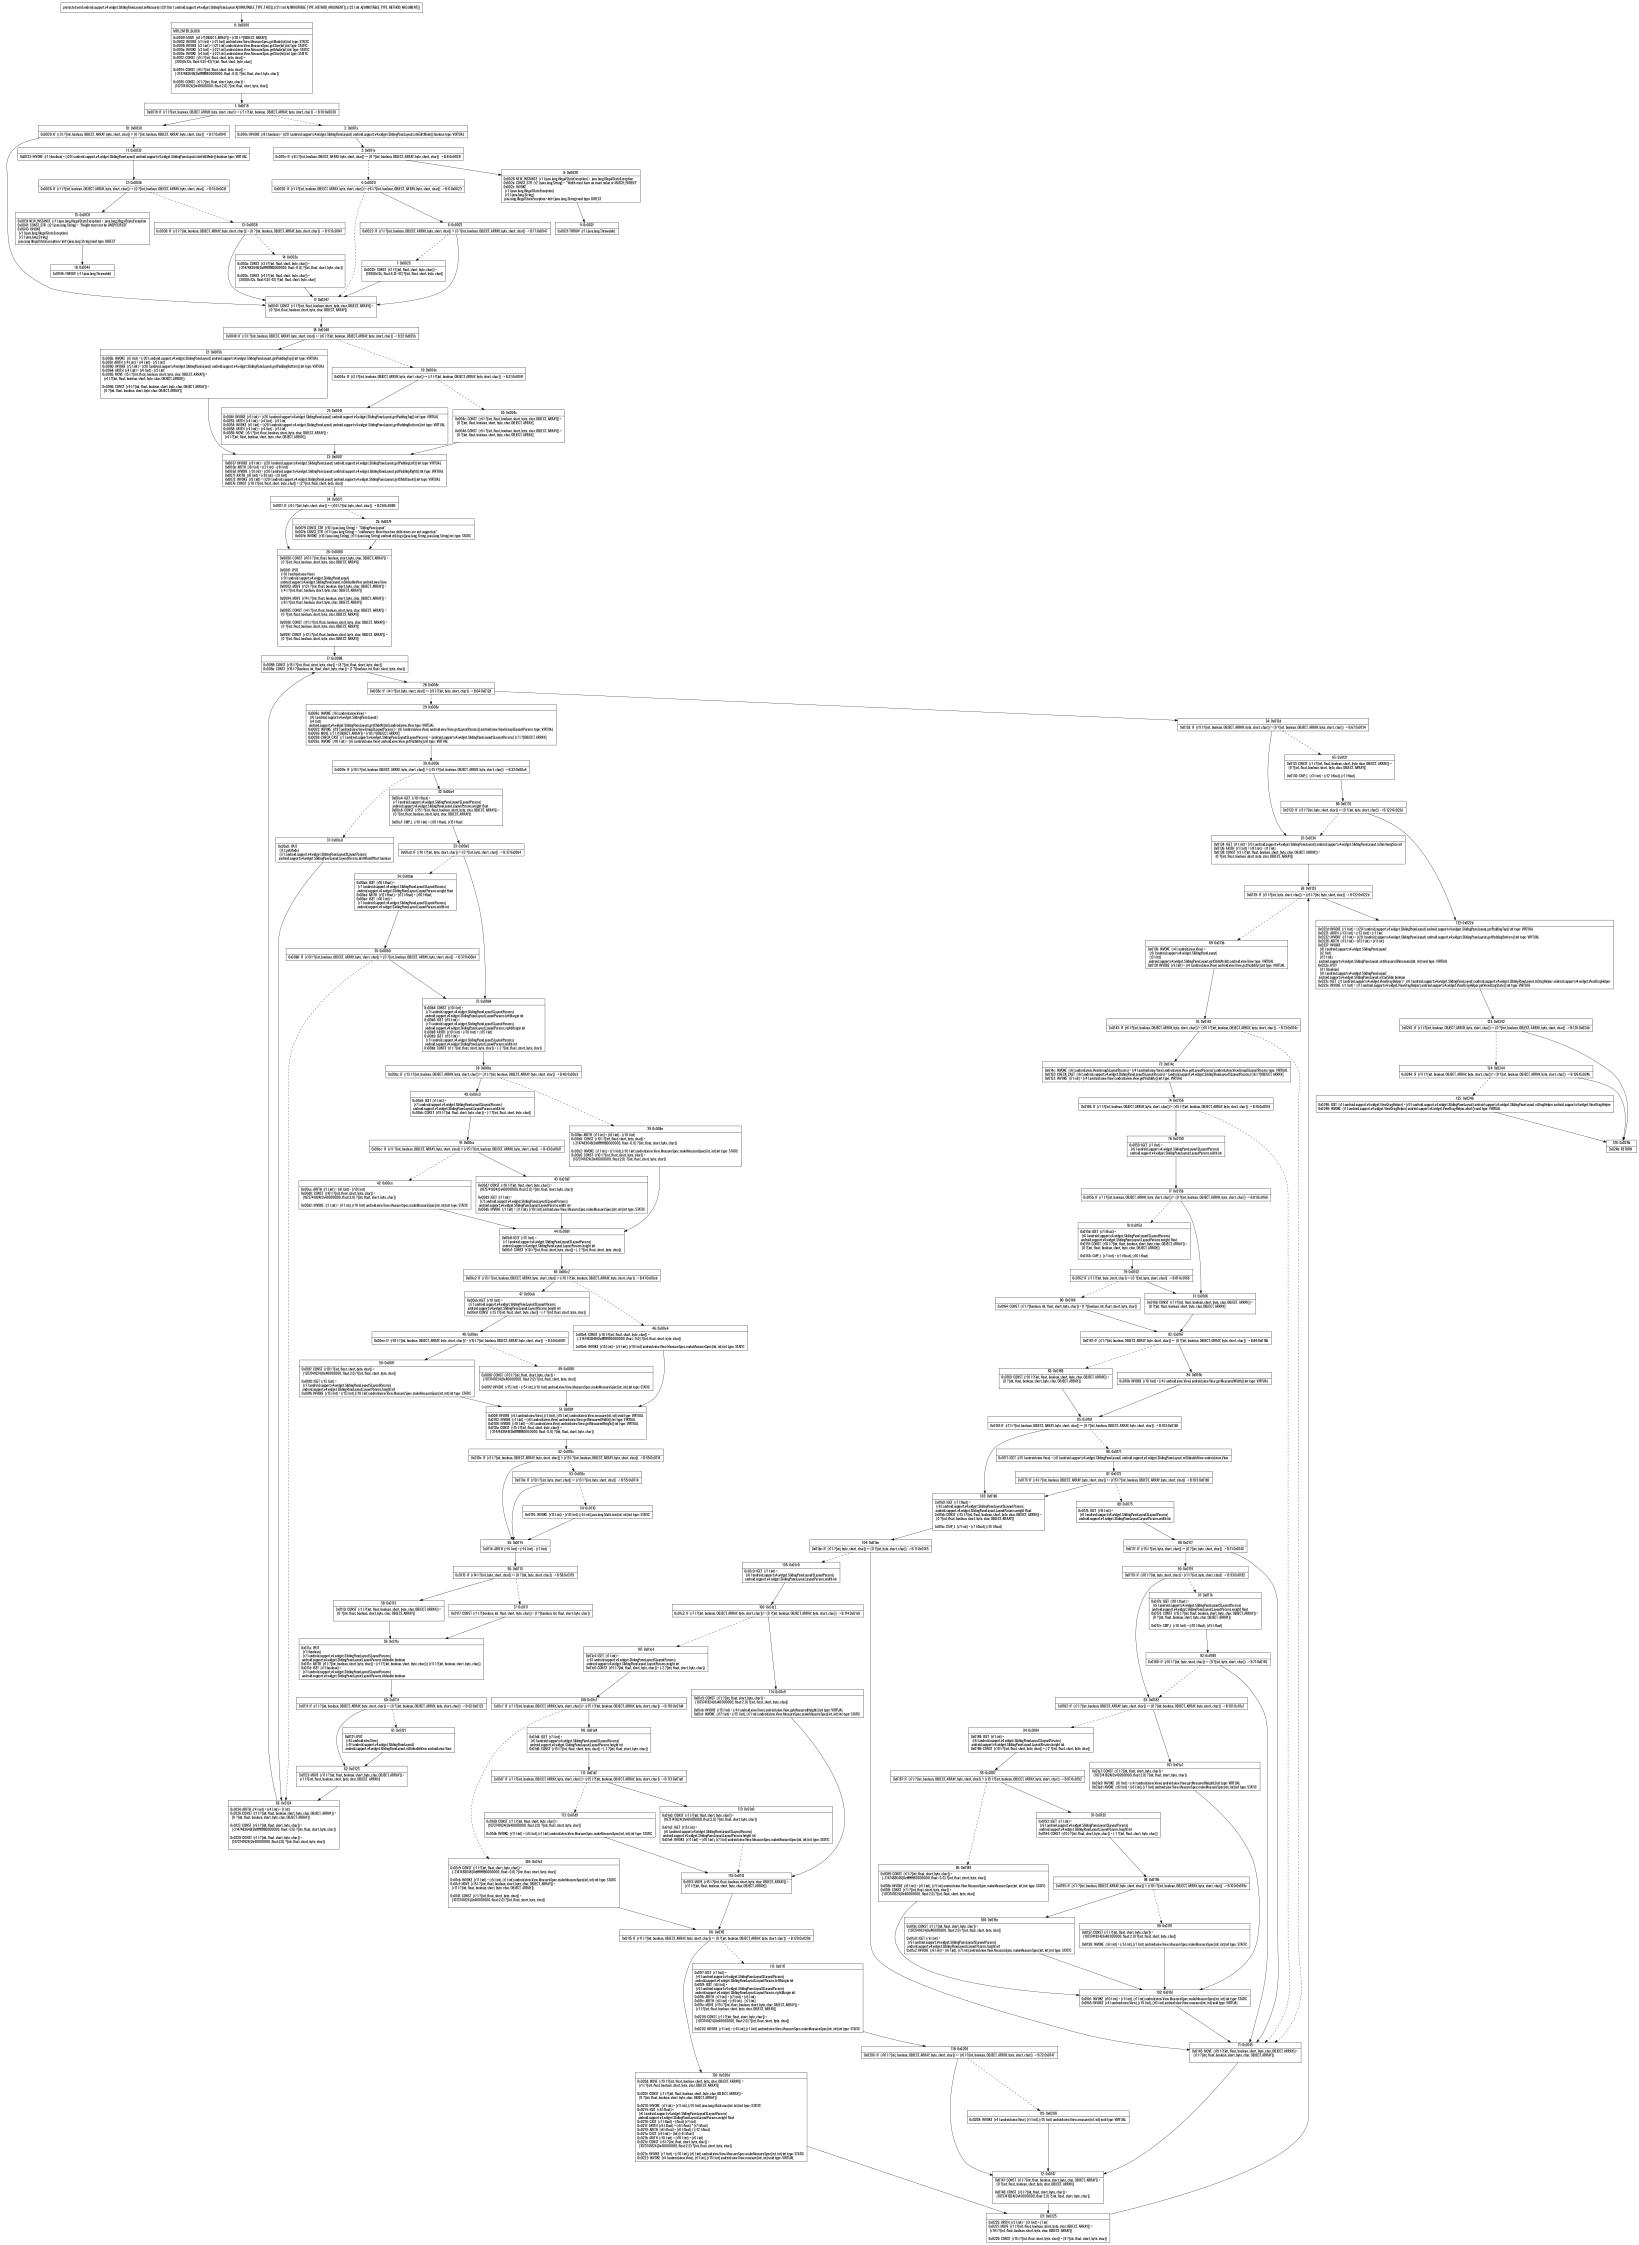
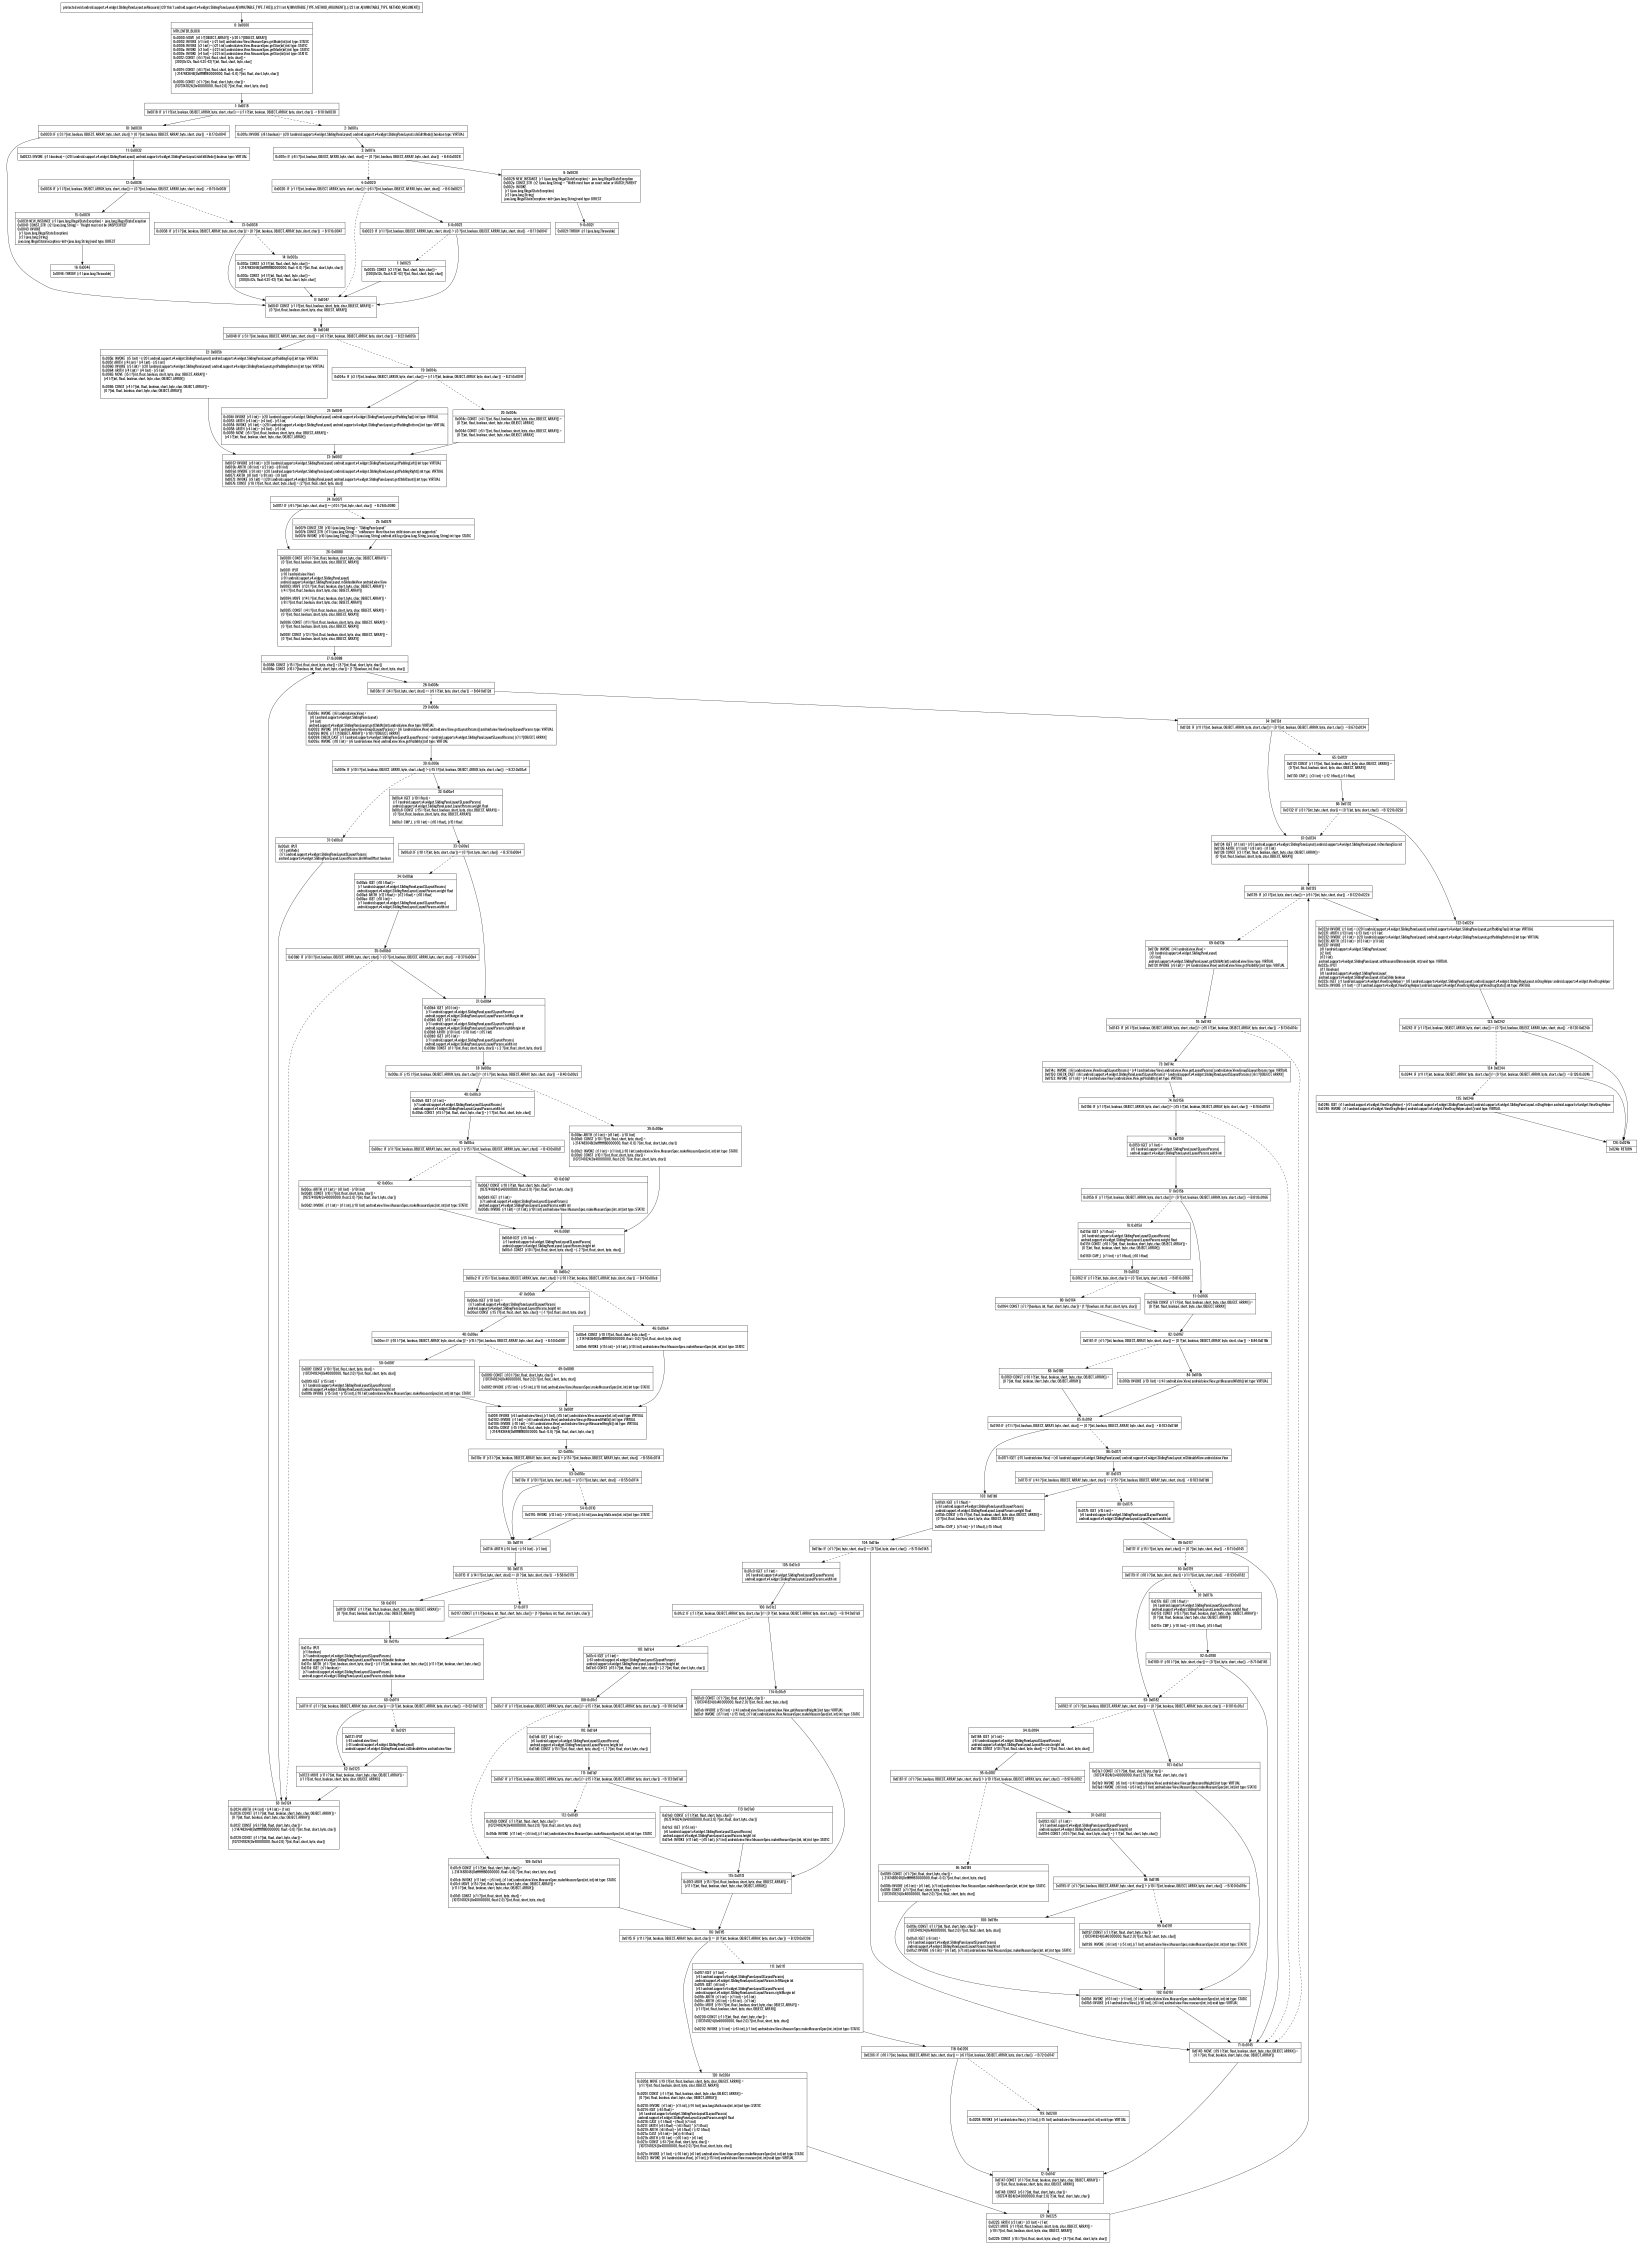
node "37: 0x00b4": text "0x00b4: CONST  (r10 I:int) =" -> "0x00b4: IGET  (r10 I:int) ="
node "50: 0x00f7": text "0x00f0: IGET  (r15 I:int) =" -> "0x00f9: IGET  (r15 I:int) ="
node "107: 0x01c4": text "0x01c4: IGET  (r7 I:int) =" -> "3x01c4: IGET  (r7 I:int) ="
node "110: 0x01d4": text "0x01d4: IGET  (r7 I:int) =" -> "0x01d4: IGET  (r0 I:int) ="
edge "113: 0x01e0" -> "115: 0x01f3": style dashed -> solid
